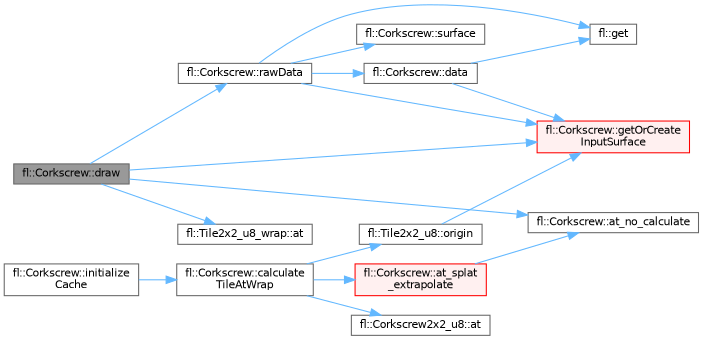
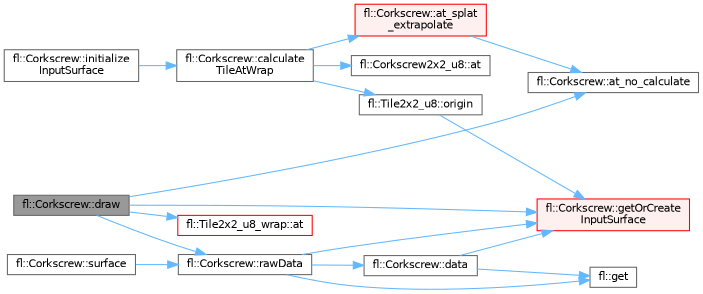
edge "fl::Corkscrew::rawData" -> "fl::Corkscrew::surface": reversed
node "fl::Tile2x2_u8_wrap::at": color grey40 -> red
node "fl::Corkscrew::initialize Cache": label "fl::Corkscrew::initialize Cache" -> "fl::Corkscrew::initialize InputSurface"
